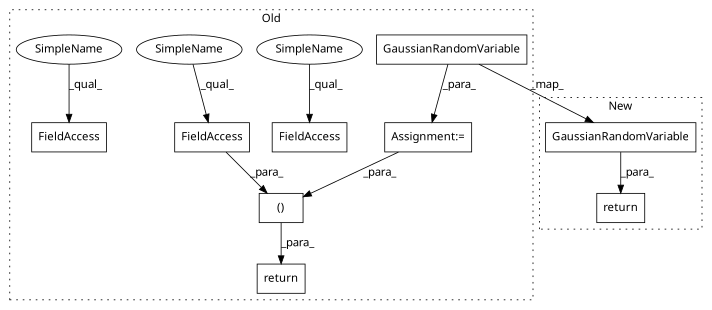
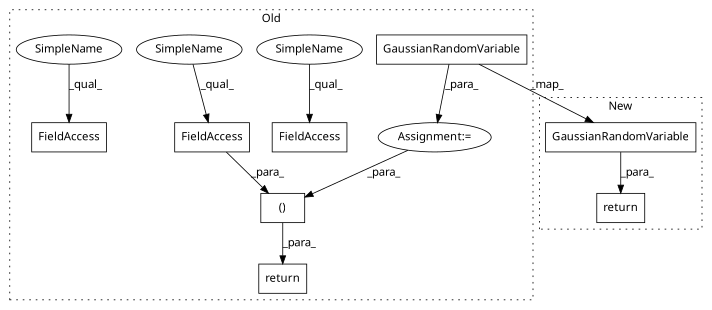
node "Assignment:=": shape box -> ellipse
